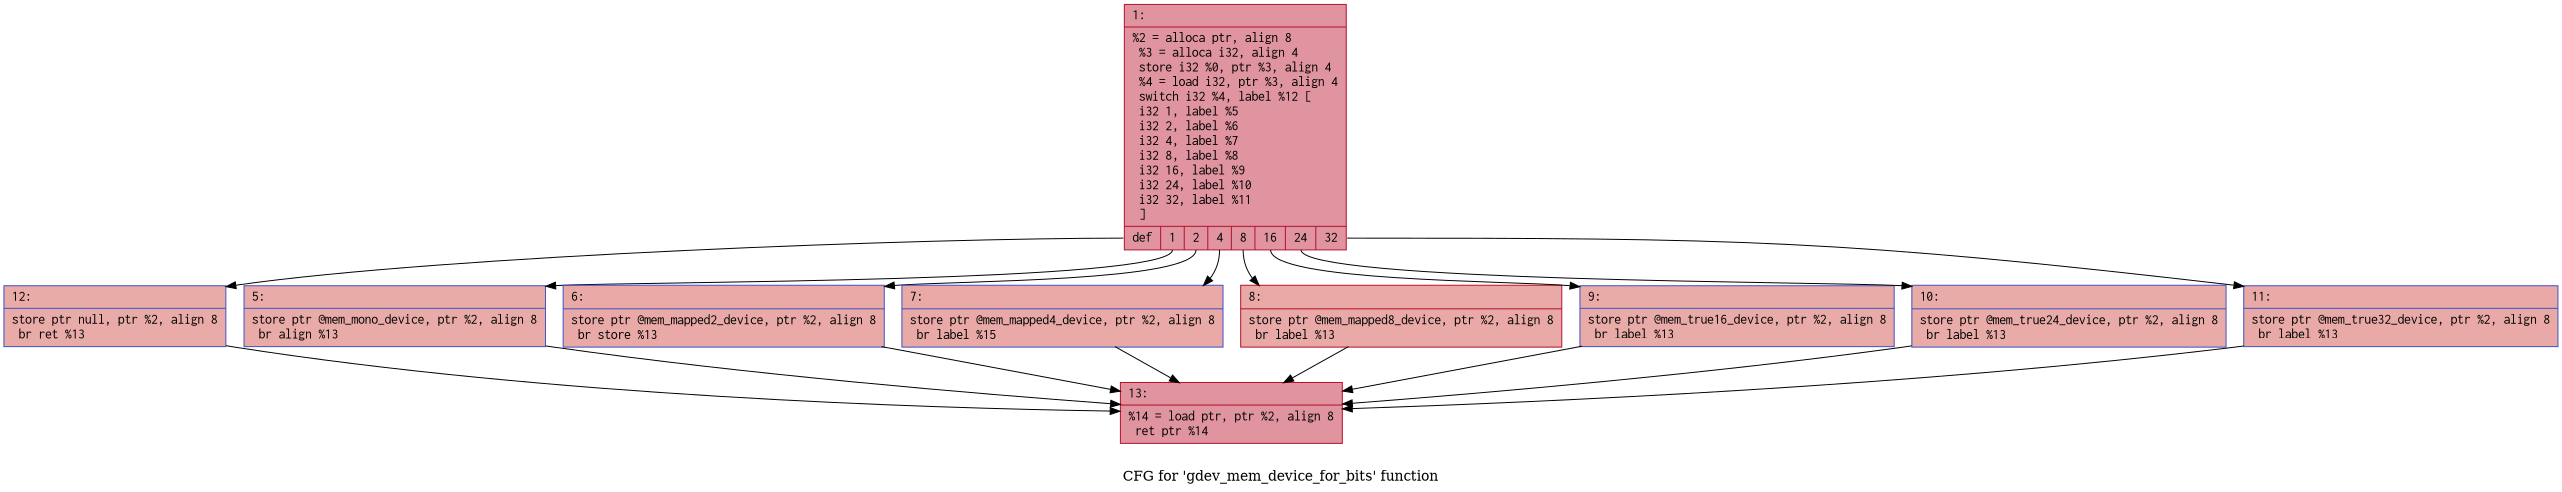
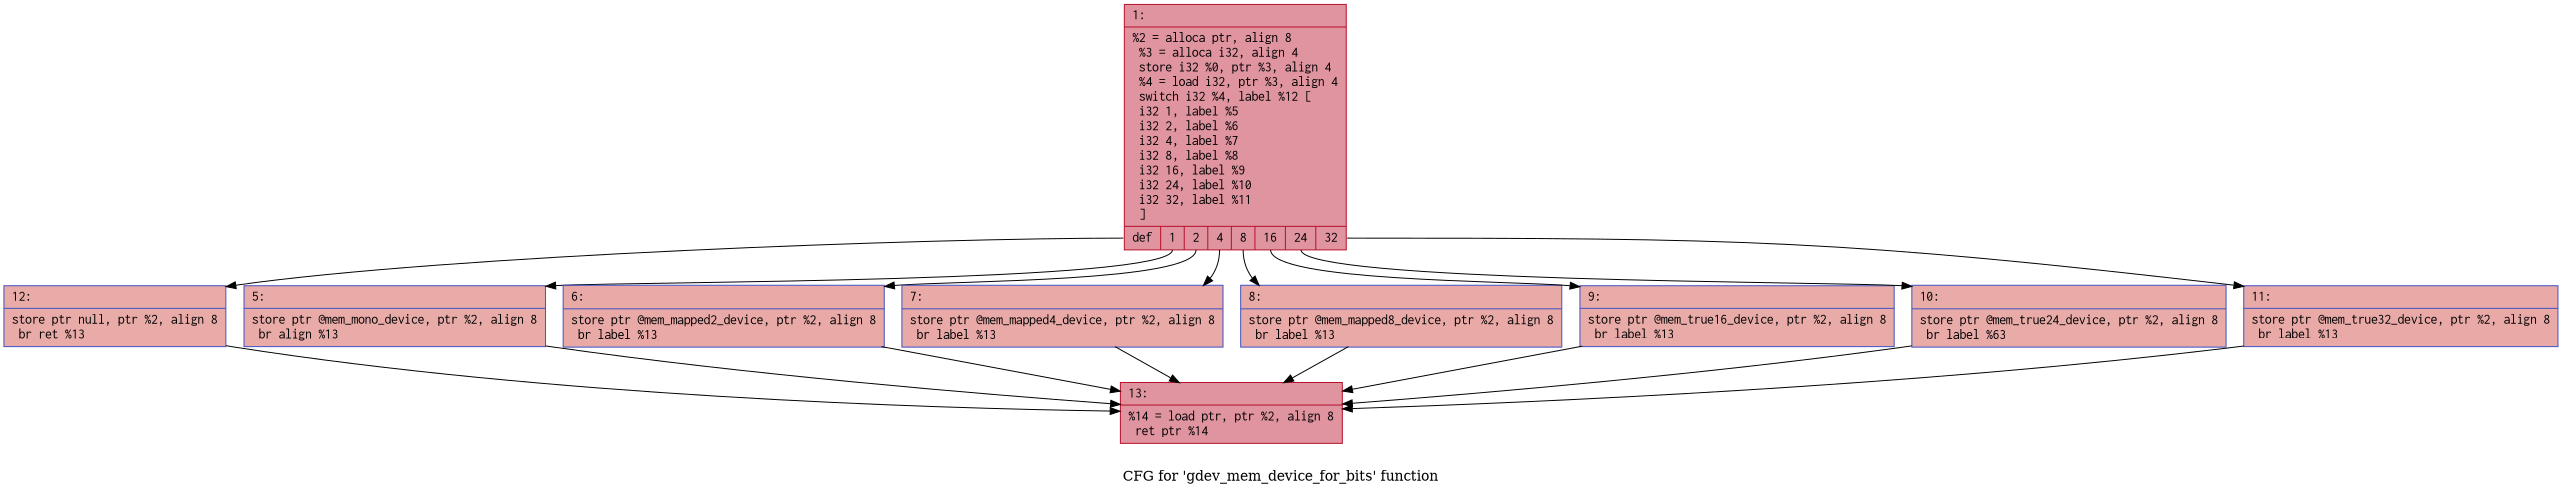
node "8:": color #b70d28ff -> #3d50c3ff
node "6:": text "br store %13" -> "br label %13"
node "7:": text "br label %15" -> "br label %13"
node "10:": text "br label %13" -> "br label %63"
